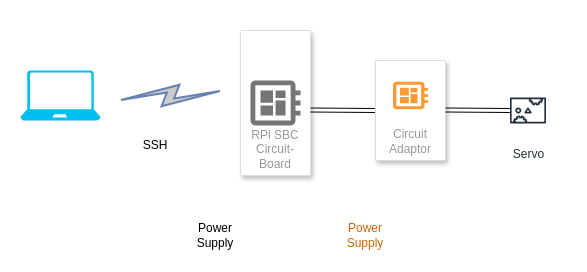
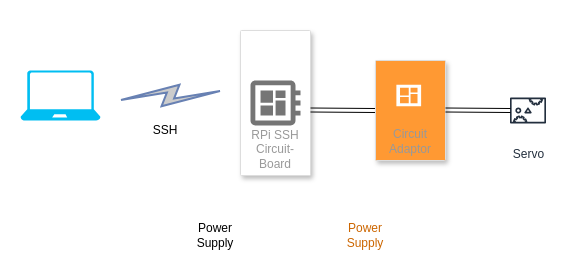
node "Circuit Adaptor": fillcolor #ffffff -> #ff9933
node "SSH": moved (156, 146) -> (166, 131)
node "RPi SBC Circuit-Board": label "RPi SBC Circuit-Board" -> "RPi SSH Circuit-Board"
